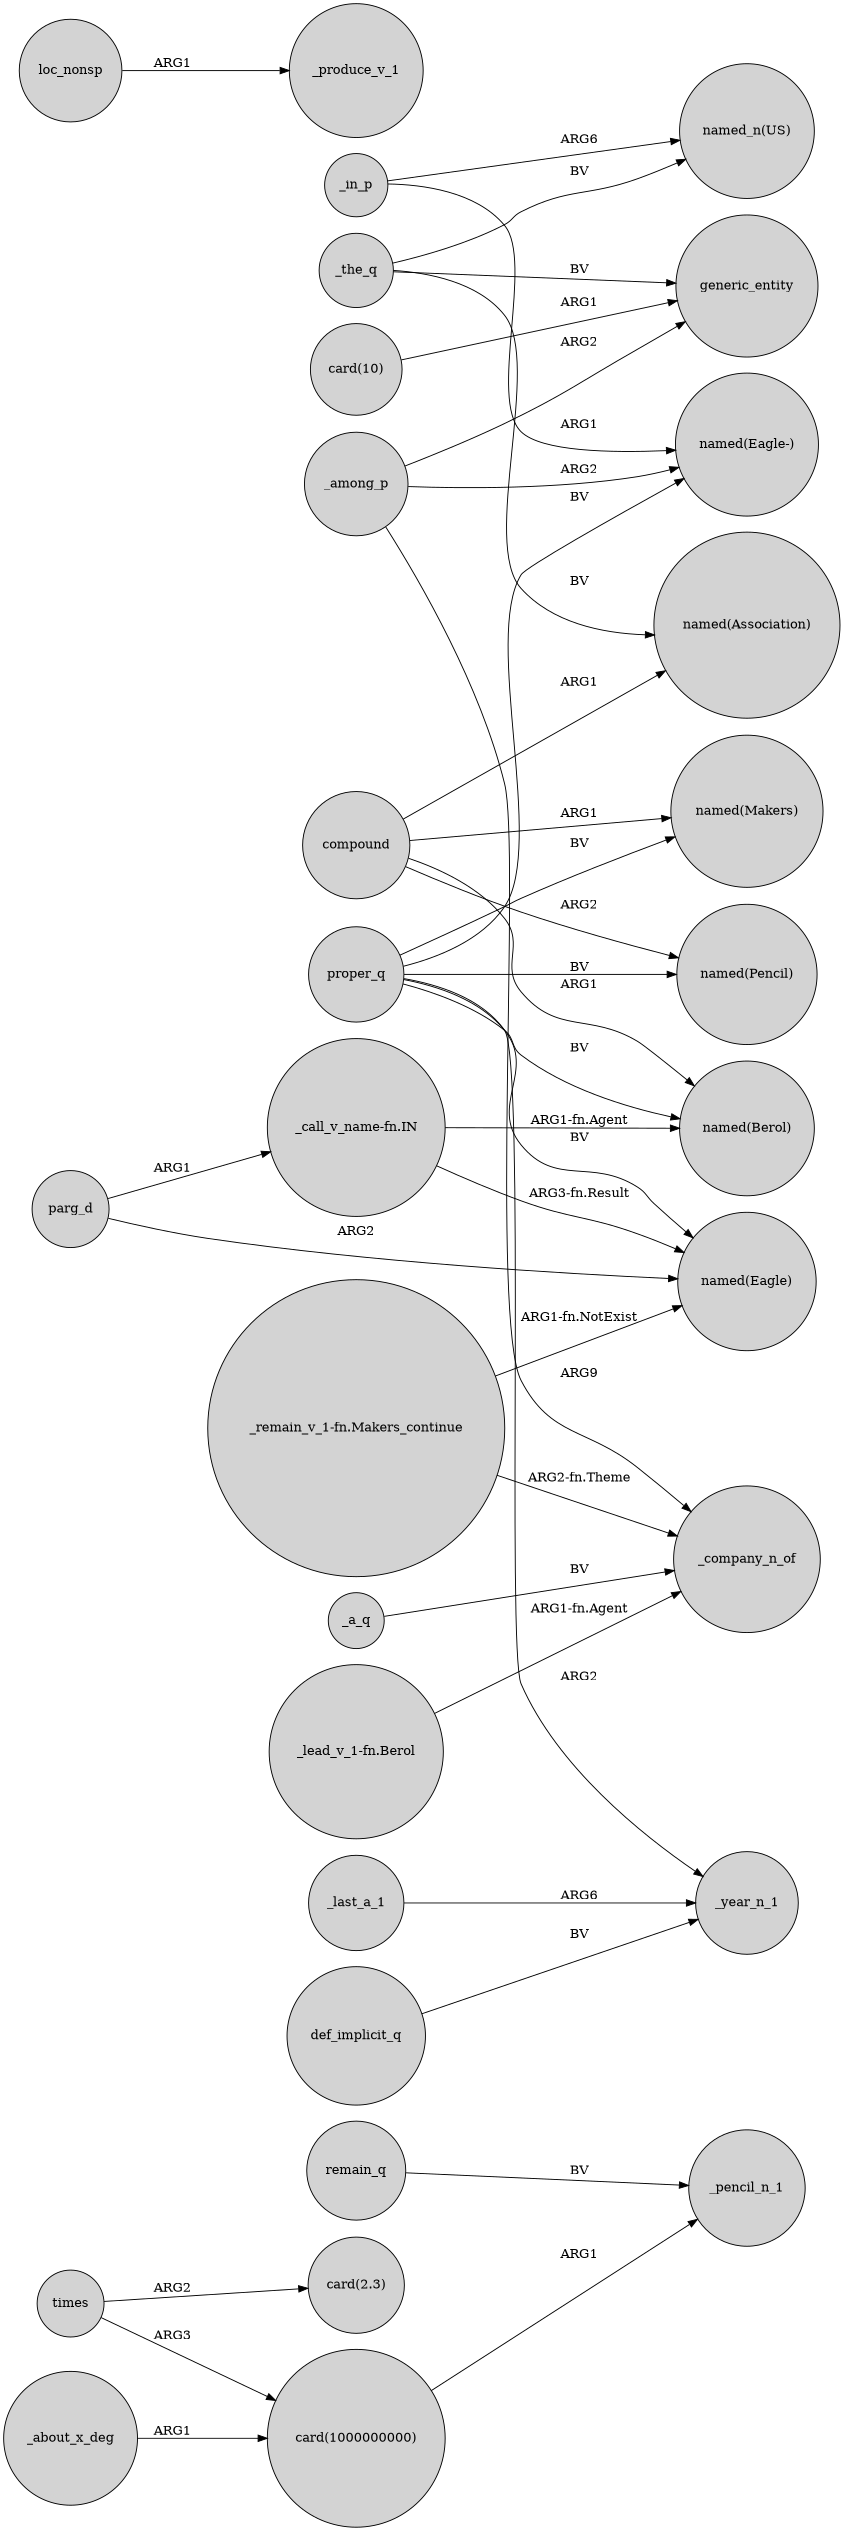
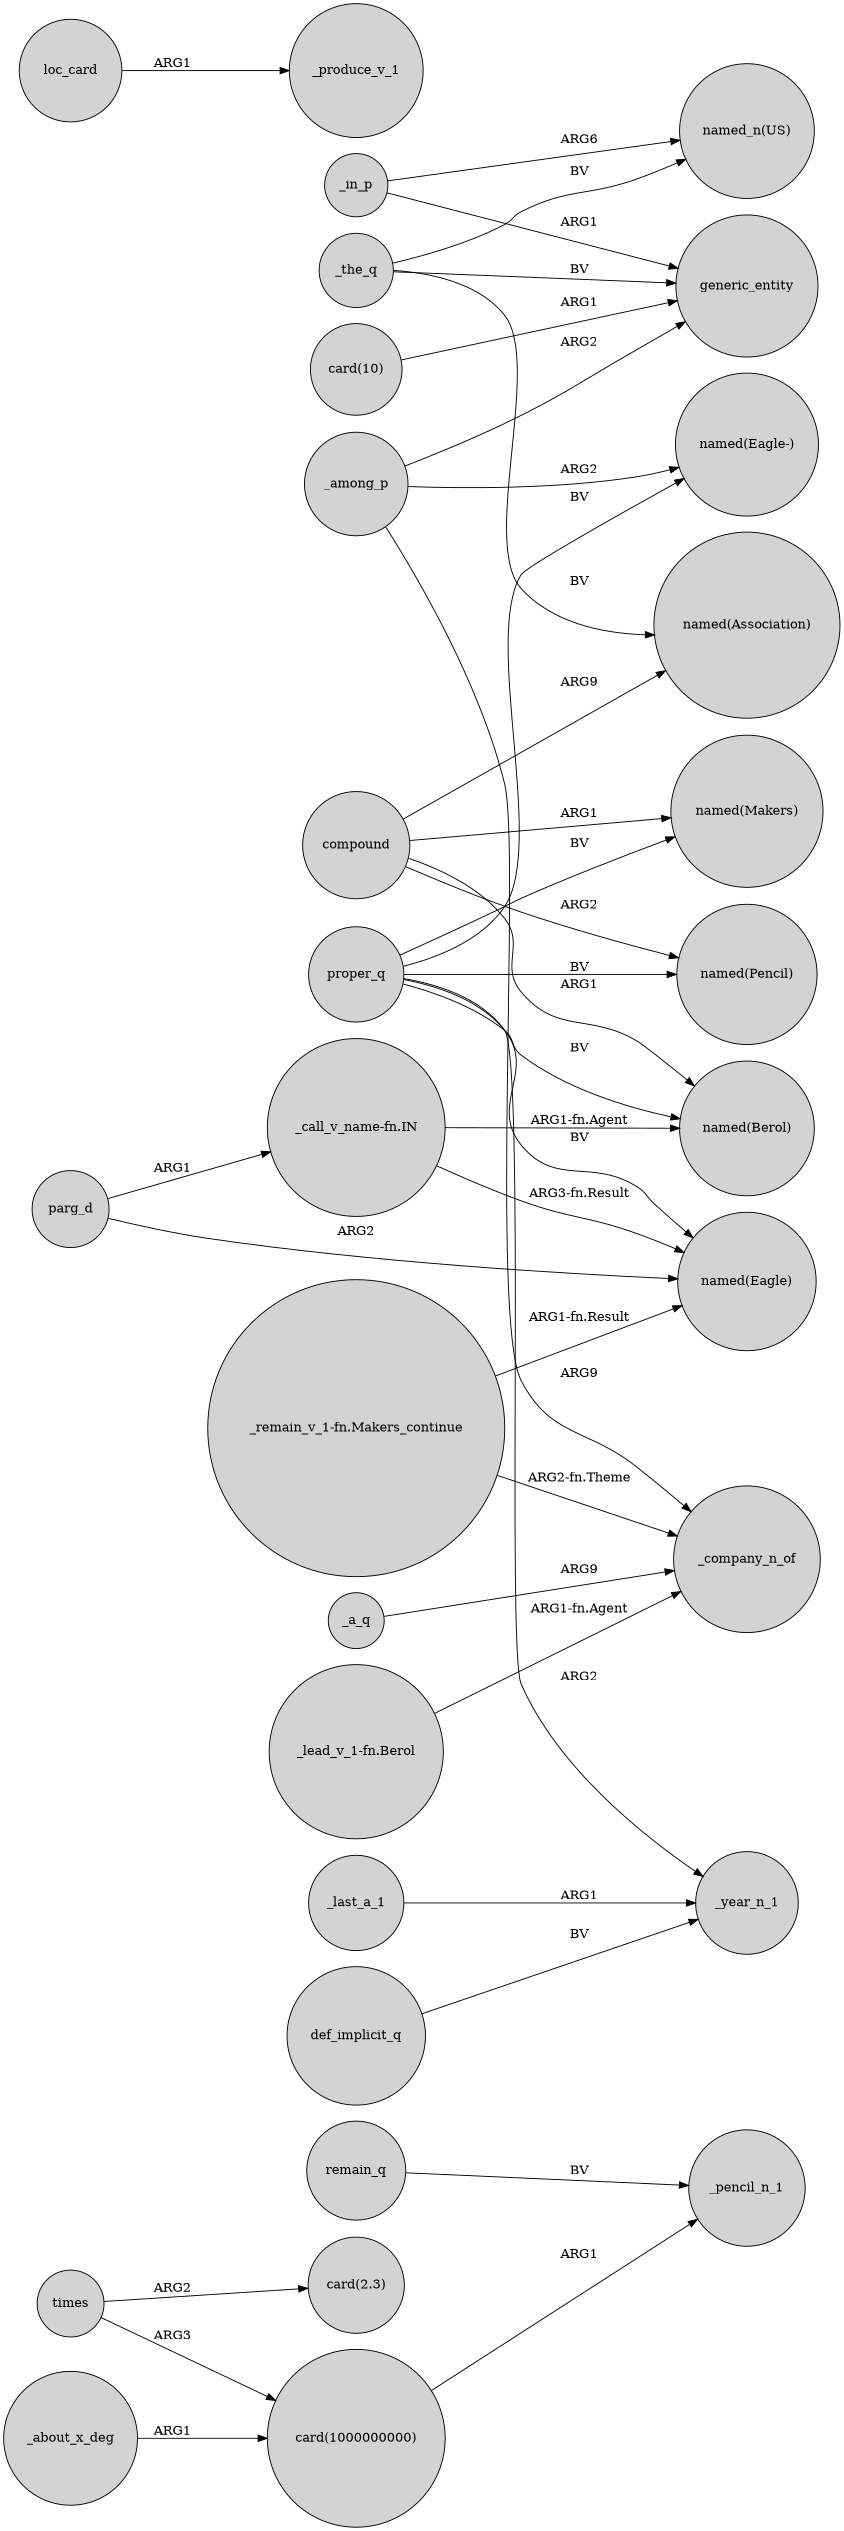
node "loc_nonsp": label "loc_nonsp" -> "loc_card"
edge "_in_p" -> "named(Eagle-)": now "_in_p" -> "generic_entity"
edge "compound" -> "named(Association)": label "ARG1" -> "ARG9"
edge "_remain_v_1-fn.Makers_continue" -> "named(Eagle)": label "ARG1-fn.NotExist" -> "ARG1-fn.Result"
edge "_a_q" -> "_company_n_of": label "BV" -> "ARG9"
edge "_last_a_1" -> "_year_n_1": label "ARG6" -> "ARG1"
